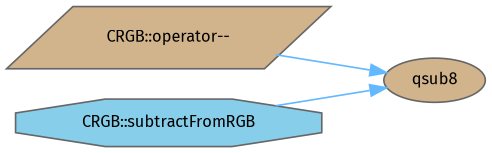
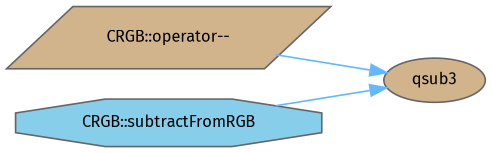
node "qsub8": label "qsub8" -> "qsub3"
